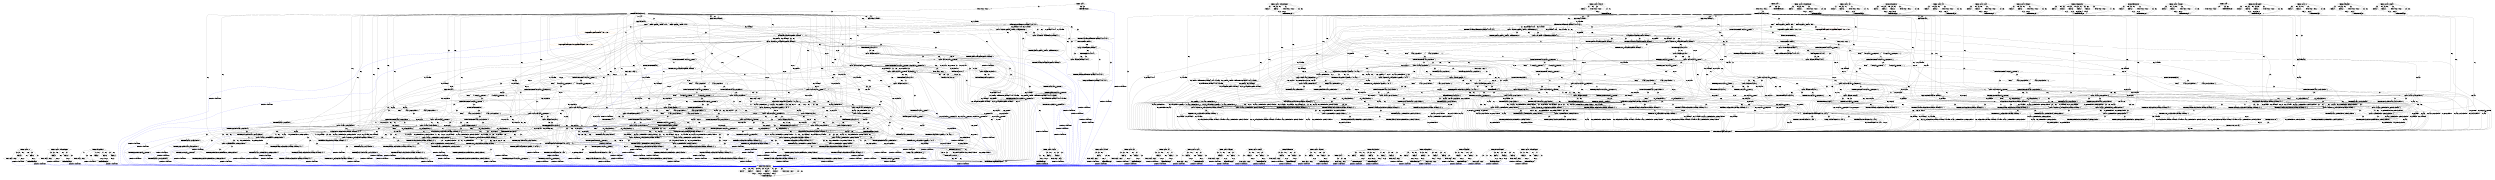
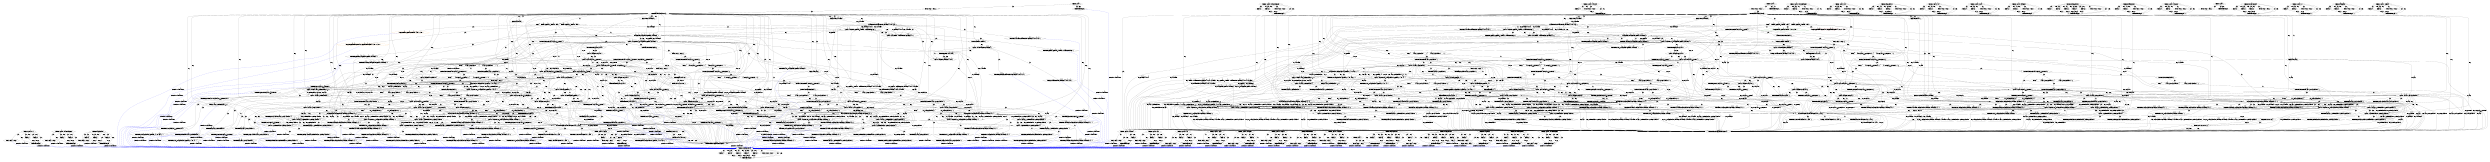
edge "(<operator>.equals,res.ipStatus == ppresNotIP)" -> "(<operator>.equals,res.ipCheckSum == ppresIPTooShort)": now "(FIELD_IDENTIFIER,ipCheckSum,ipCheckSum)" -> "(<operator>.equals,res.ipCheckSum == ppresIPTooShort)"
edge "(<operator>.fieldAccess,res.ipCheckSum)" -> "(IDENTIFIER,res,res.ipCheckSum == ppresIPTooShort)": now "(FIELD_IDENTIFIER,ipCheckSum,ipCheckSum)" -> "(IDENTIFIER,res,res.ipCheckSum == ppresIPTooShort)"
